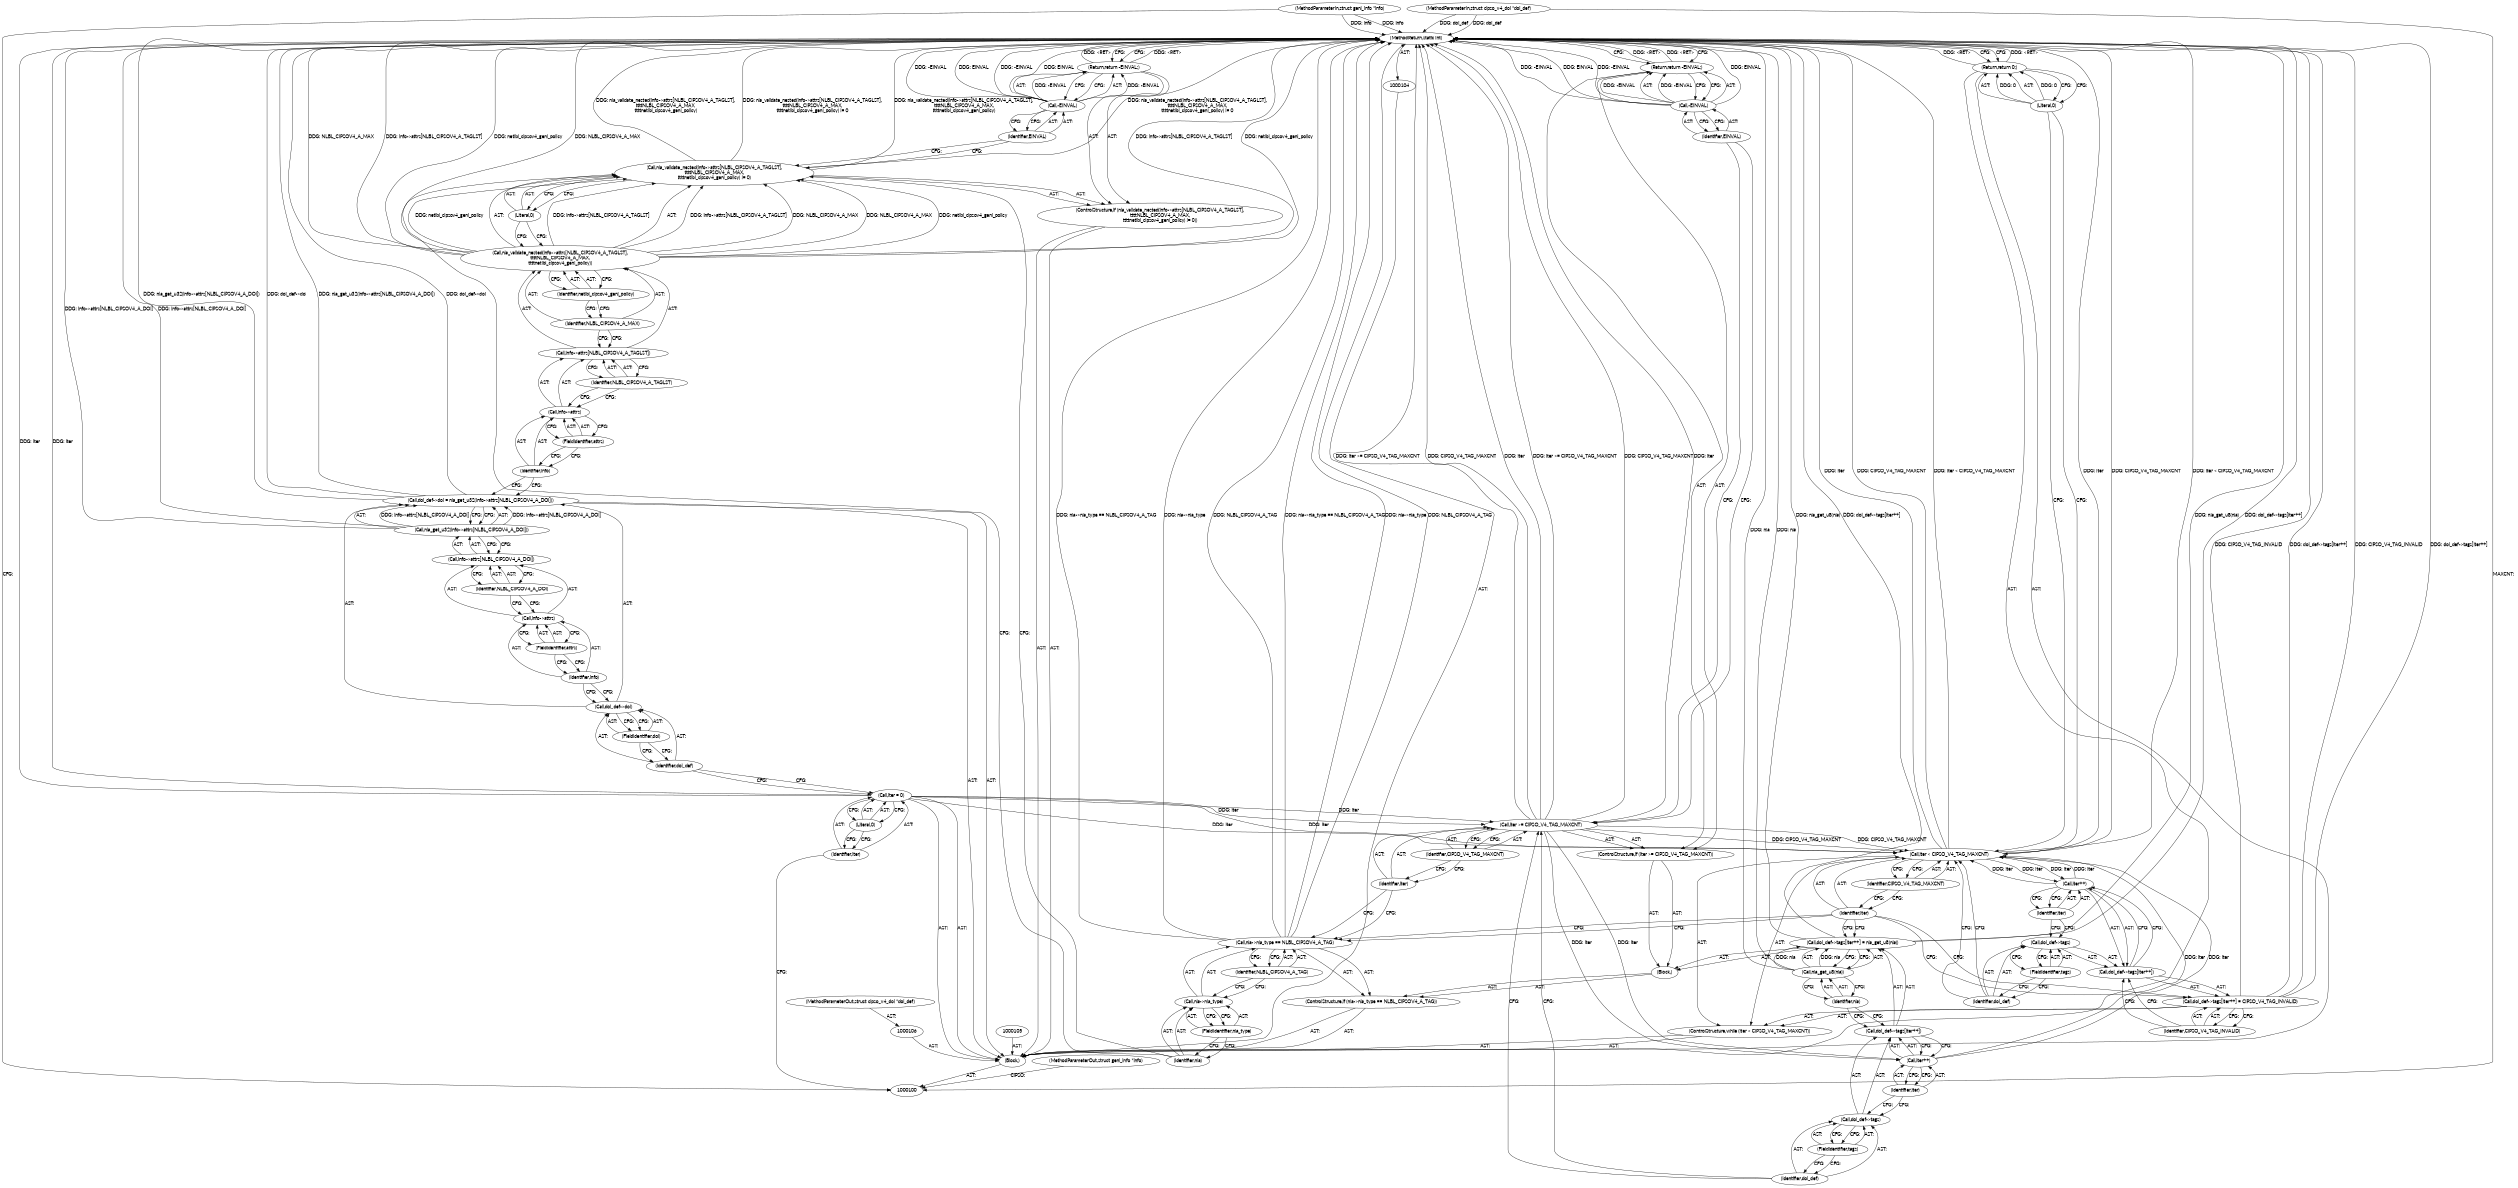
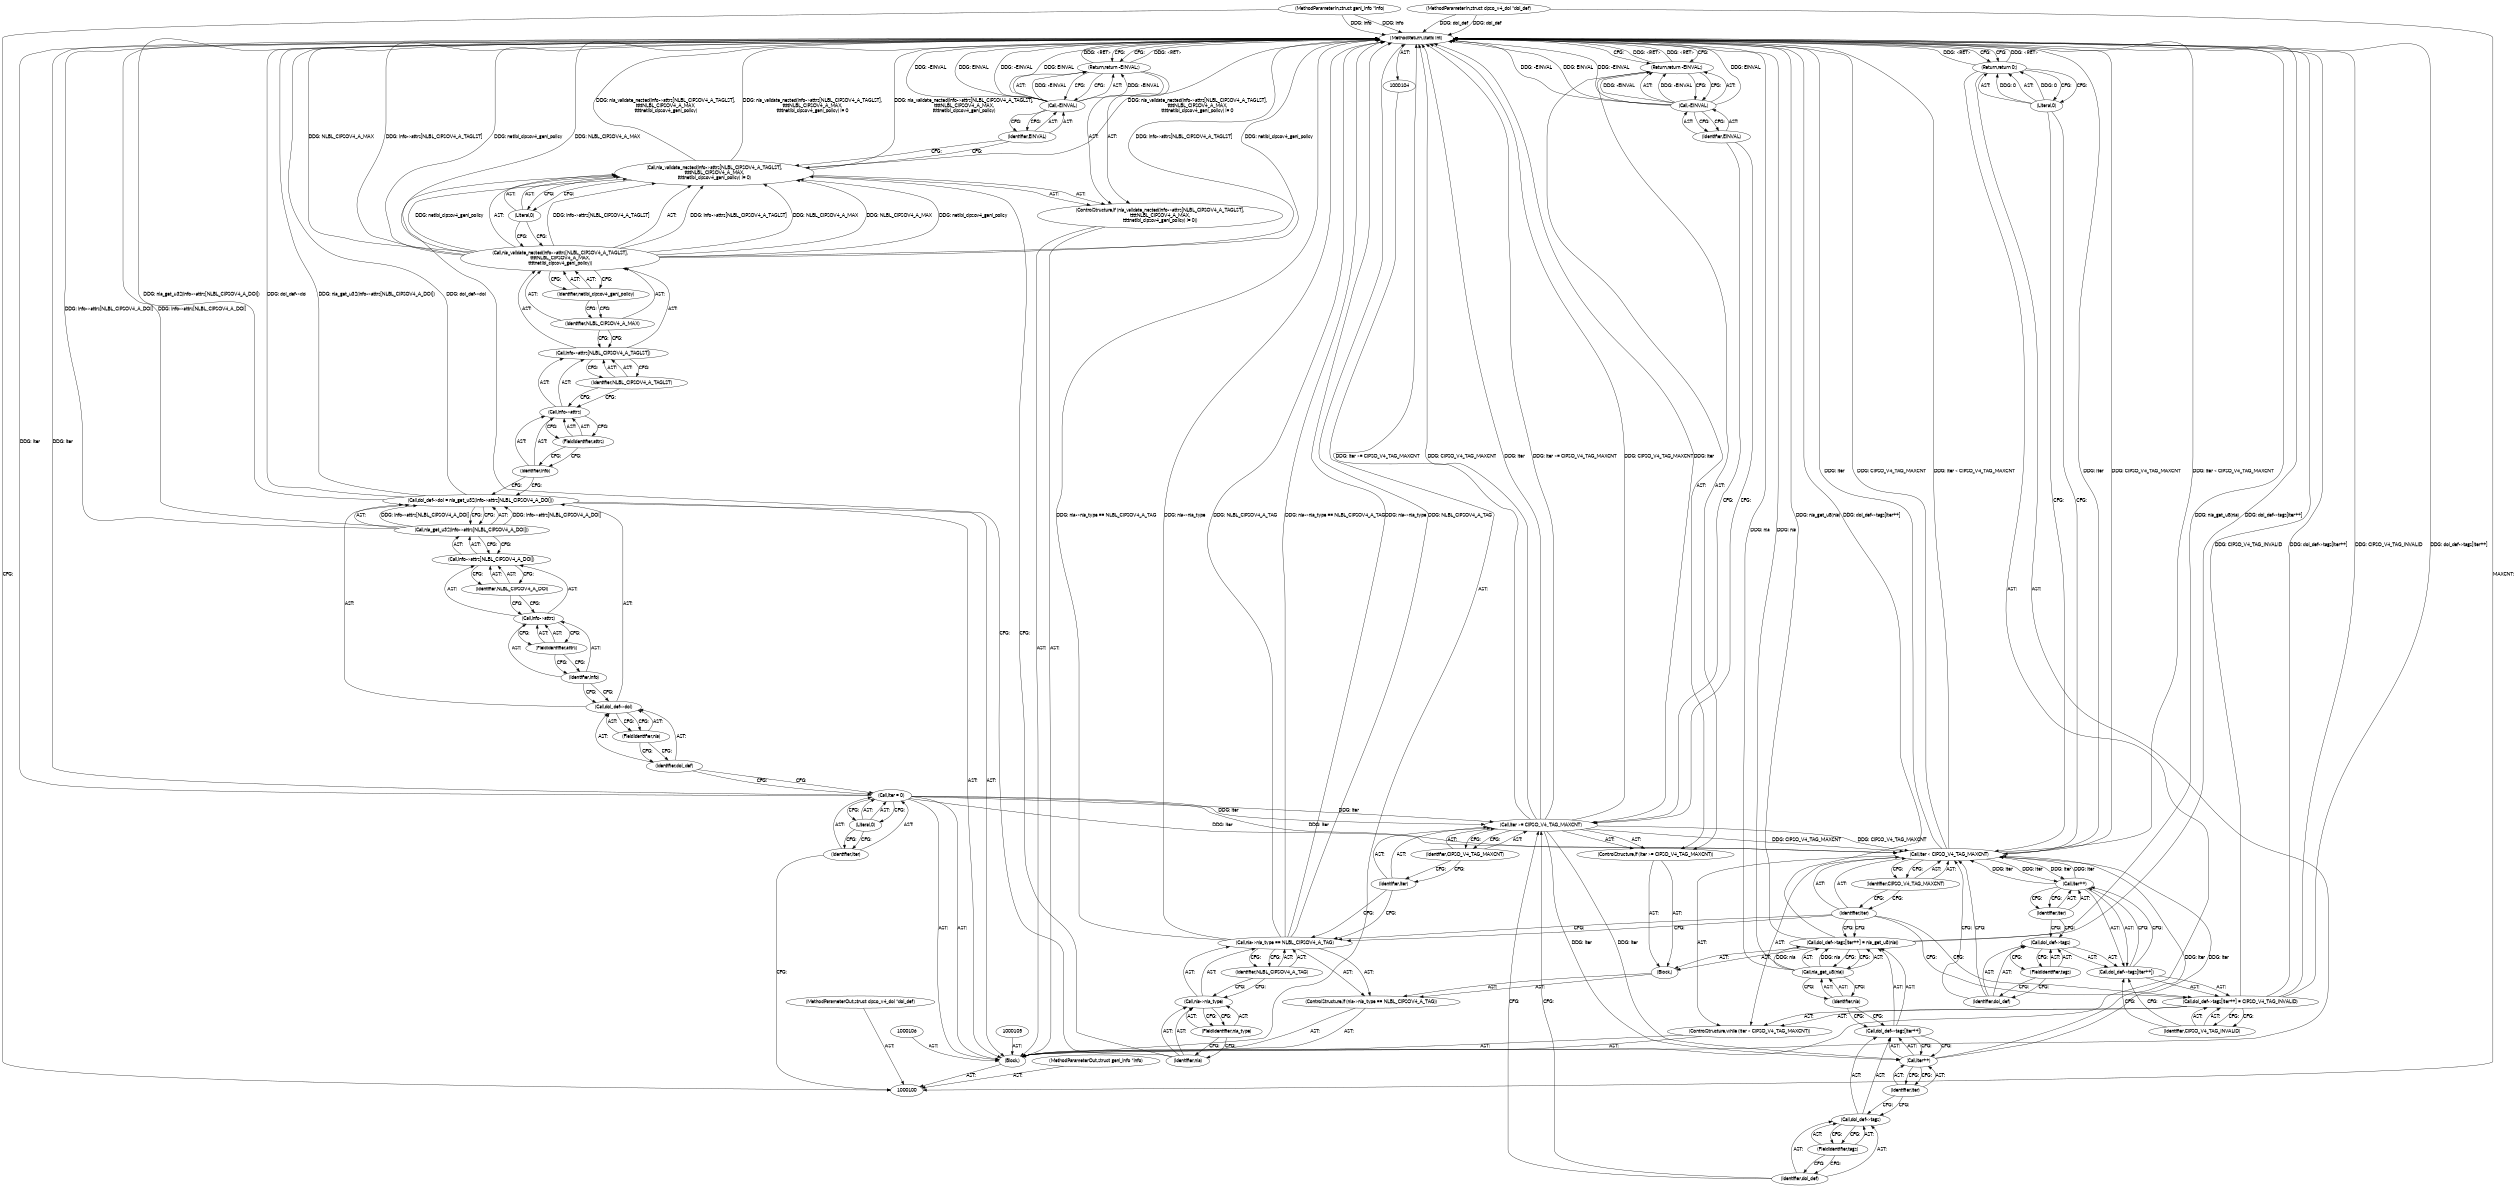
node "(FieldIdentifier,doi)": label "(FieldIdentifier,doi)" -> "(FieldIdentifier,nla)"
edge "(MethodParameterOut,struct cipso_v4_doi *doi_def)" -> "1000106": now "(MethodParameterOut,struct cipso_v4_doi *doi_def)" -> "1000100"
edge "(MethodParameterOut,struct genl_info *info)" -> "1000100": label "CIPSO: " -> "AST: "
